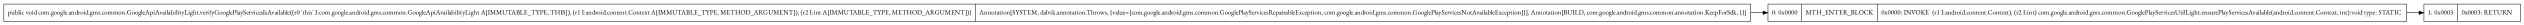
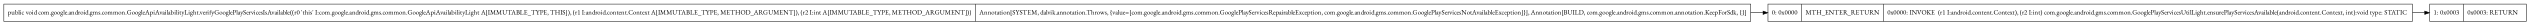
node "0: 0x0000": text "MTH_ENTER_BLOCK" -> "MTH_ENTER_RETURN"
